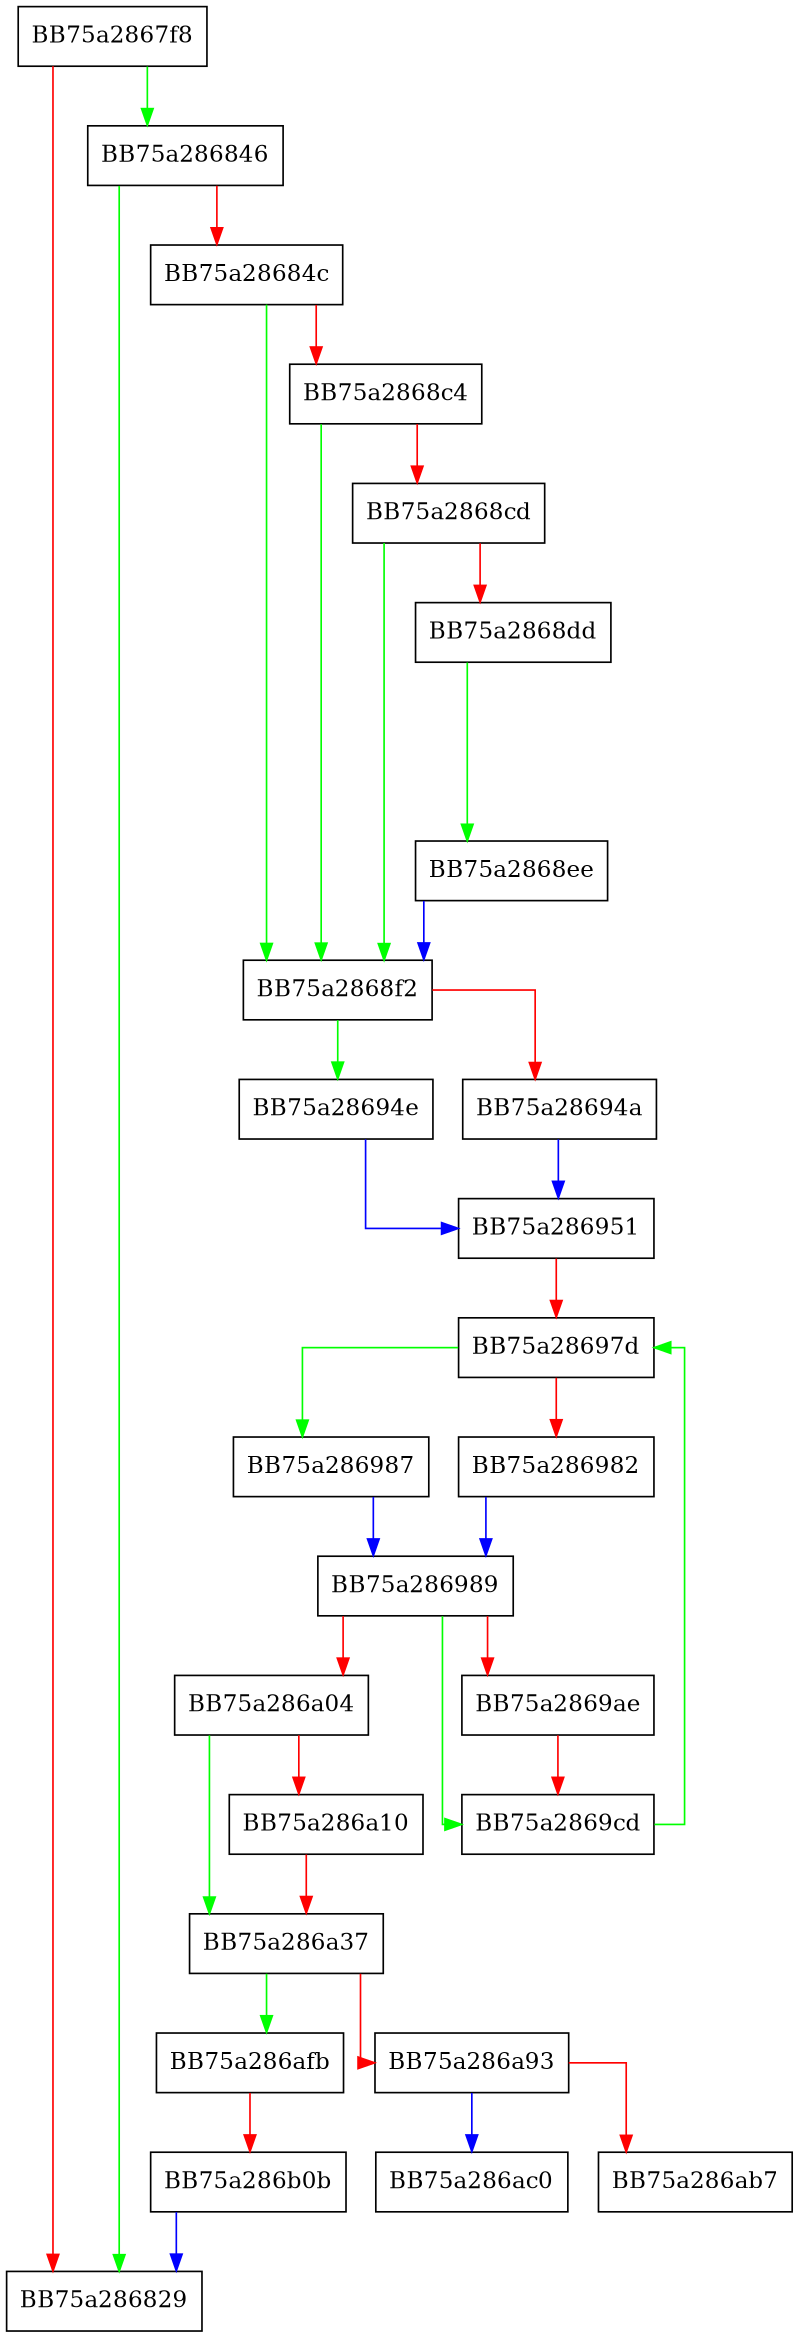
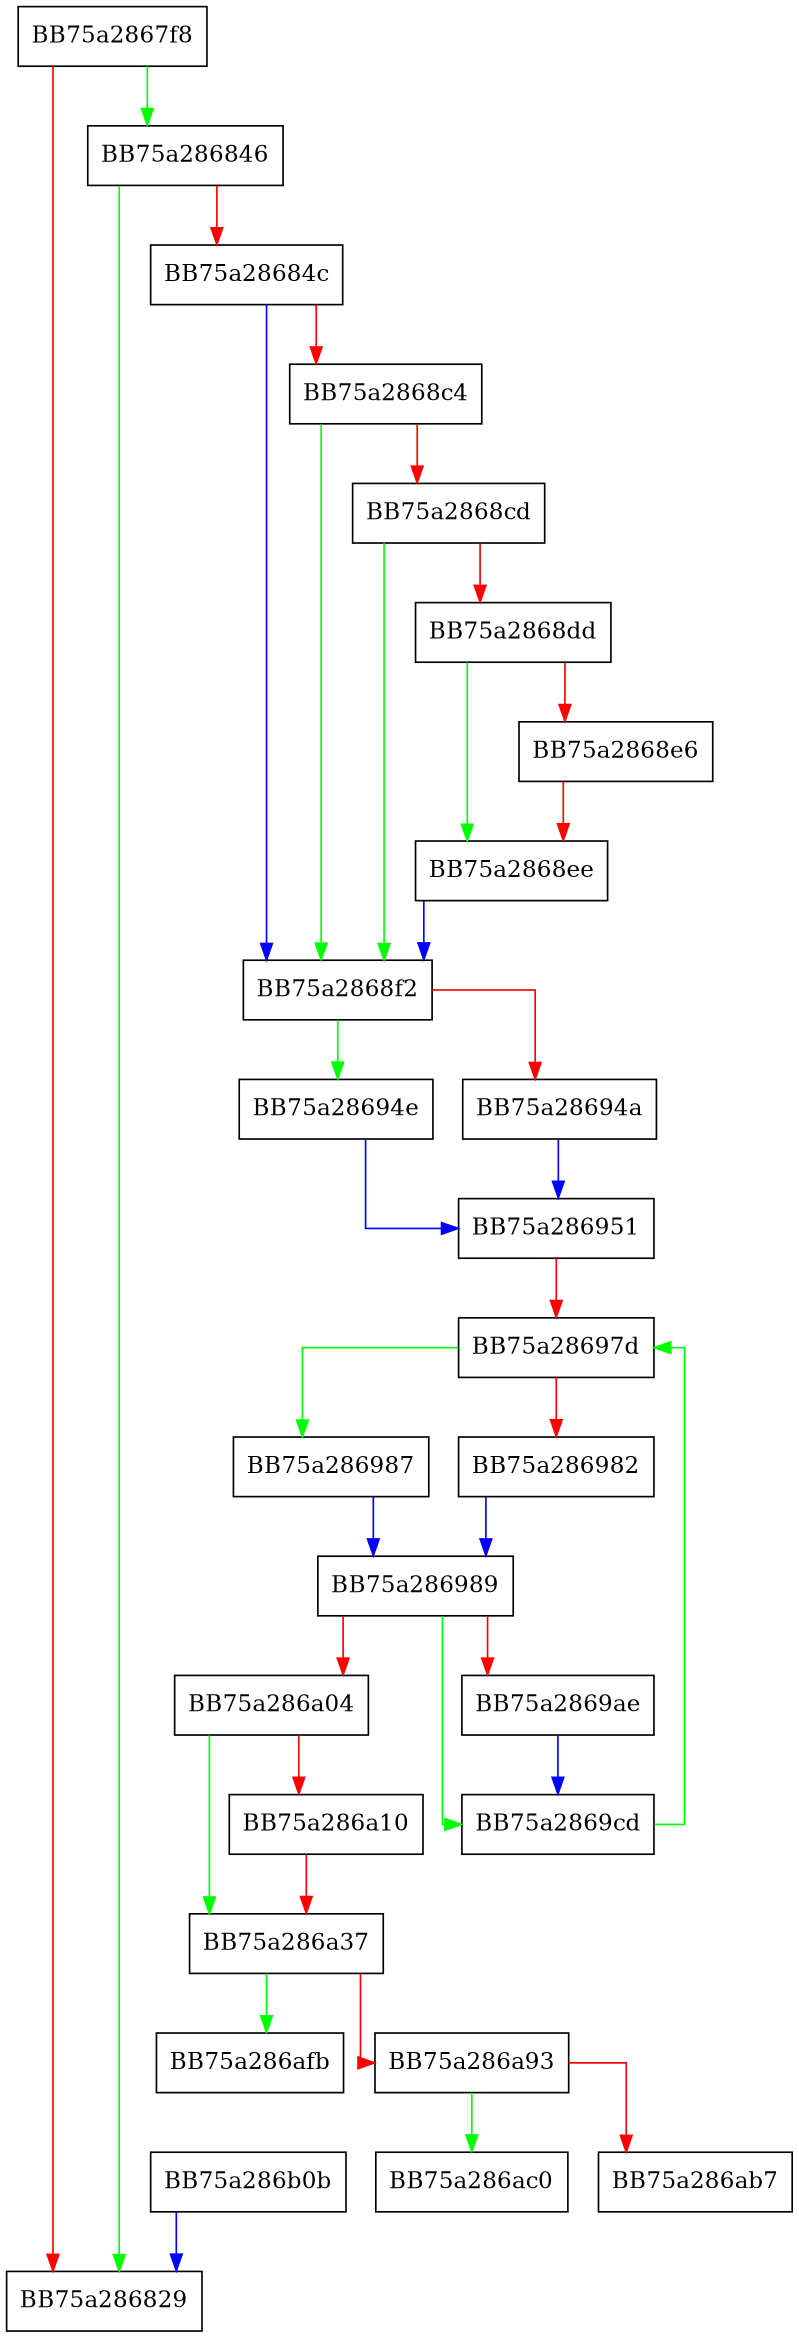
edge "BB75a28684c" -> "BB75a2868f2": color green -> blue
node "BB75a2868e6": added
edge "BB75a2869ae" -> "BB75a2869cd": color red -> blue
edge "BB75a286afb" -> "BB75a286b0b": removed
edge "BB75a286a93" -> "BB75a286ac0": color blue -> green
